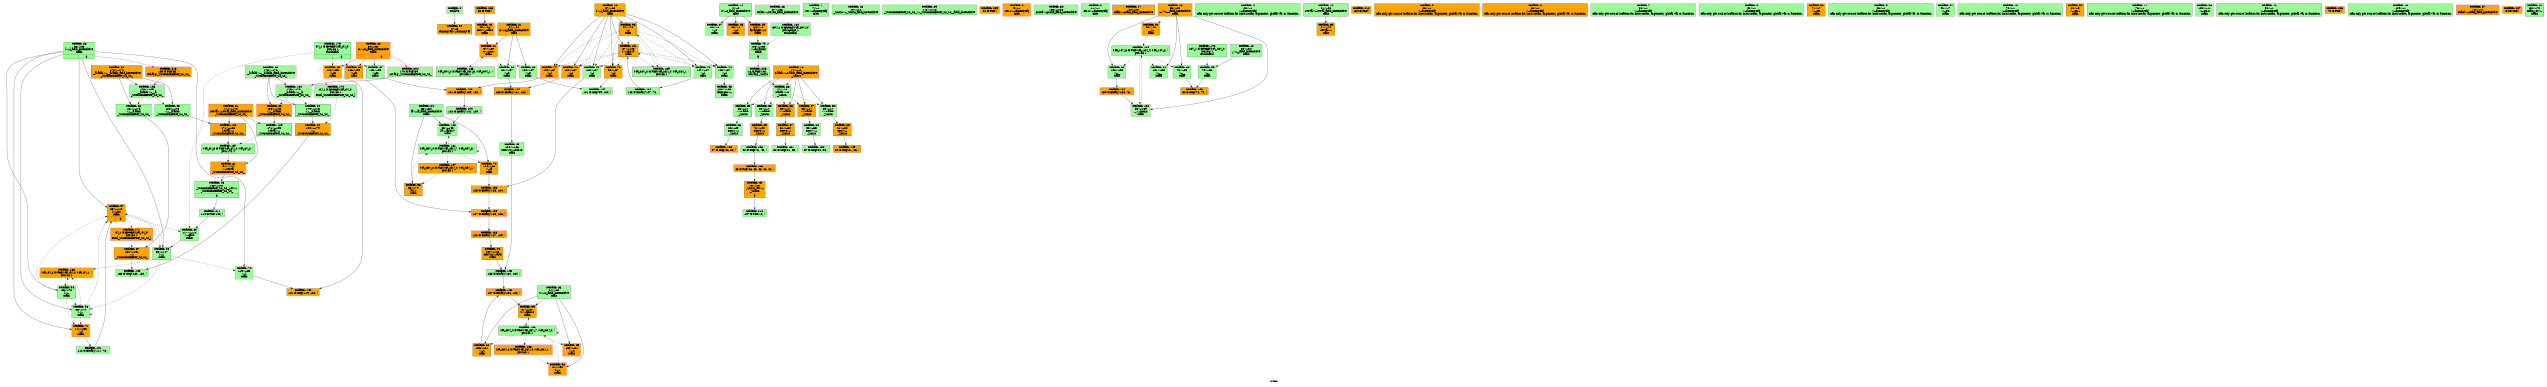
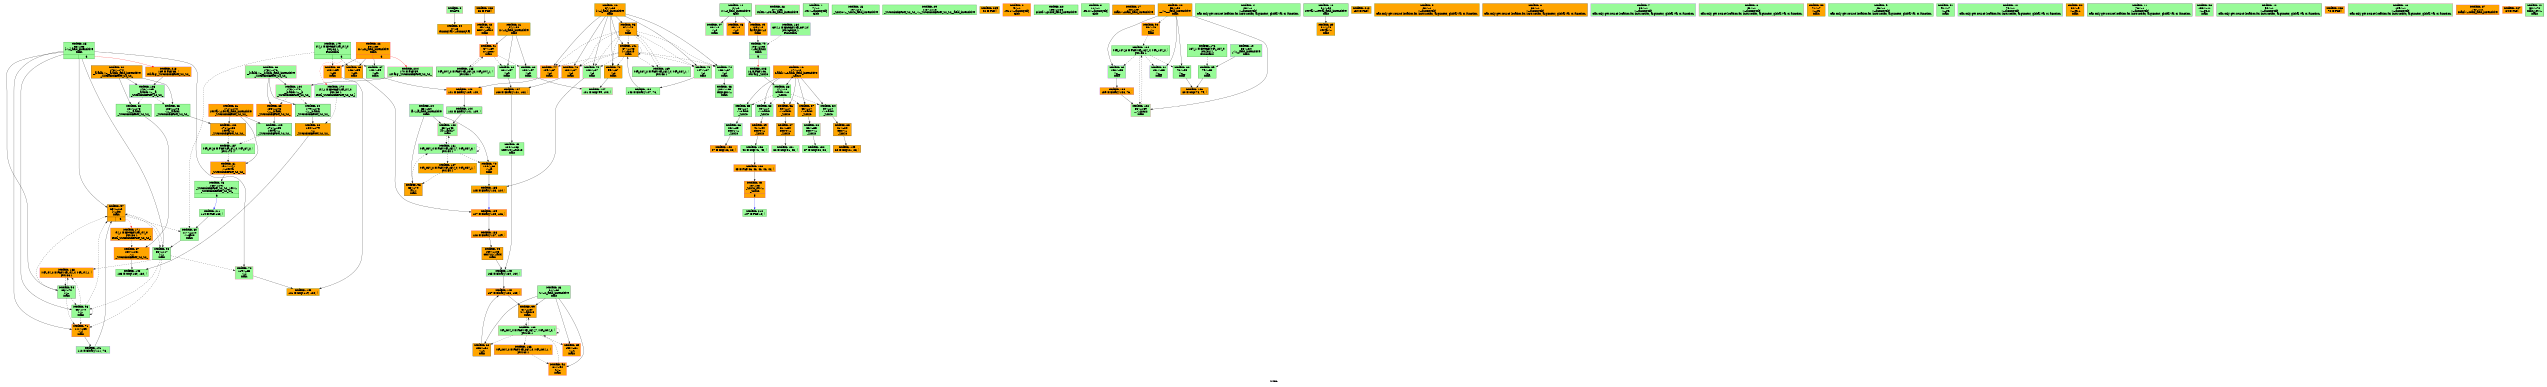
edge "NodeID: 98" -> "NodeID: 71": added
